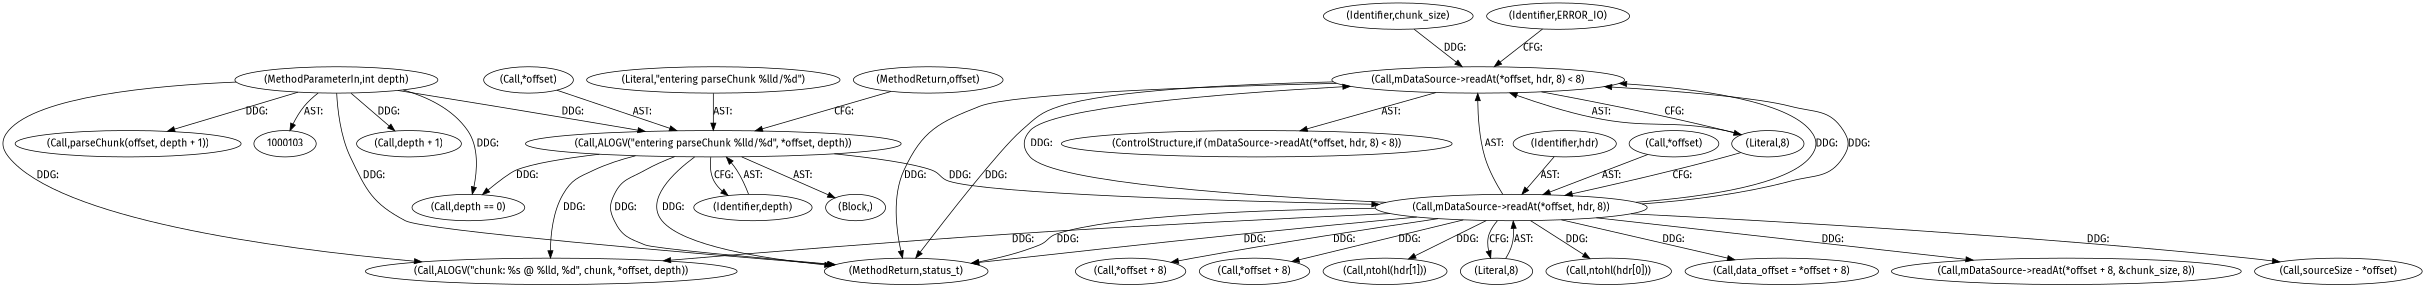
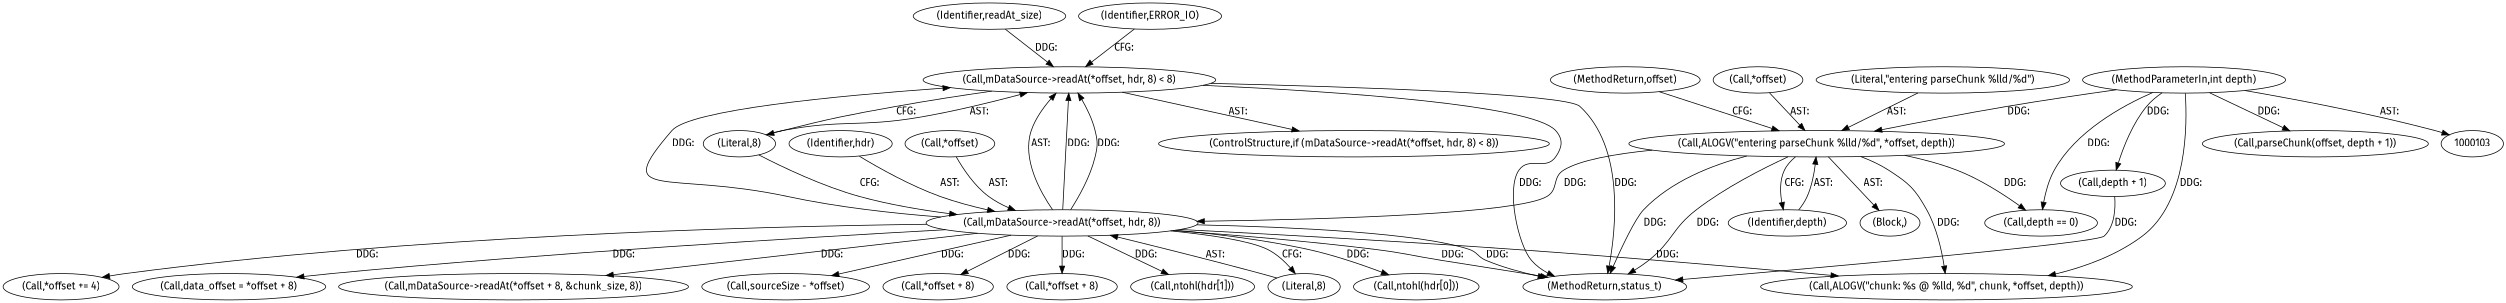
node "(Identifier,chunk_size)": label "(Identifier,chunk_size)" -> "(Identifier,readAt_size)"
edge "(MethodParameterIn,int depth)" -> "(MethodReturn,status_t)": now "(Call,depth + 1)" -> "(MethodReturn,status_t)"
node "(Call,*offset += 4)": added
